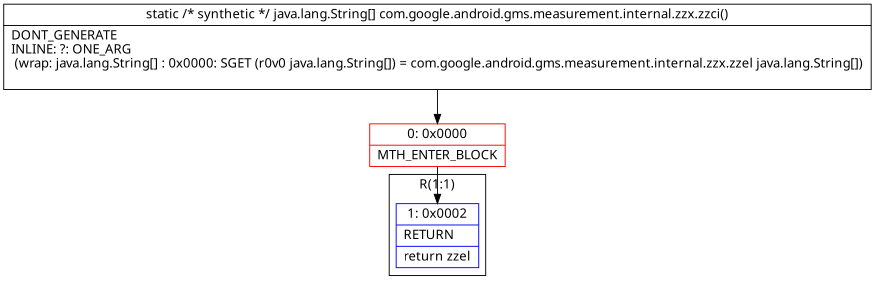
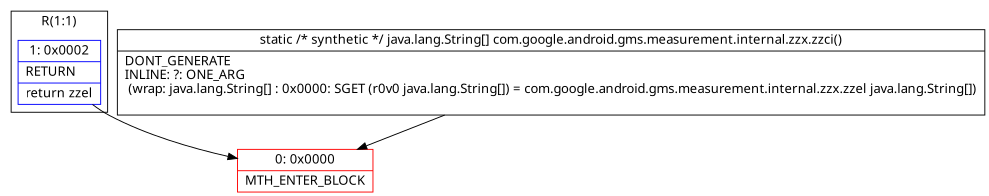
edge "0: 0x0000" -> "1: 0x0002": reversed
